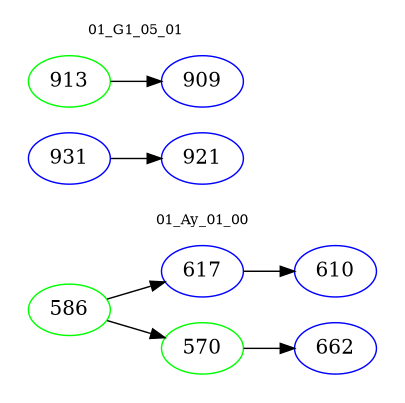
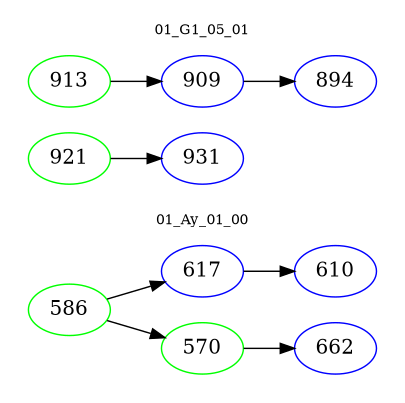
node "894": added
edge "931" -> "921": reversed
node "921": color blue -> green
